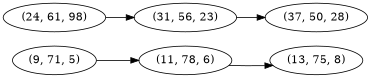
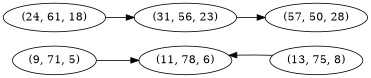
node "(24, 61, 98)": label "(24, 61, 98)" -> "(24, 61, 18)"
node "(37, 50, 28)": label "(37, 50, 28)" -> "(57, 50, 28)"
edge "(11, 78, 6)" -> "(13, 75, 8)": reversed
